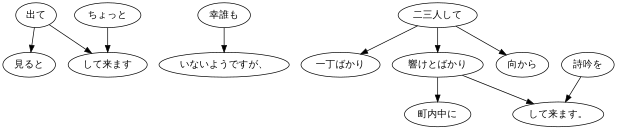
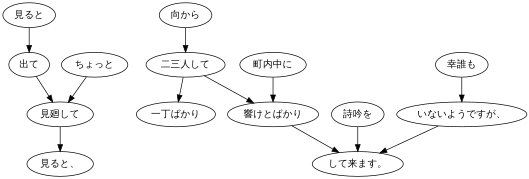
edge "出て" -> "見ると": reversed
edge "二三人して" -> "向から": reversed
node "して来ます": label "して来ます" -> "見廻して"
edge "響けとばかり" -> "町内中に": reversed
edge "いないようですが、" -> "して来ます。": added
node "見ると、": added
